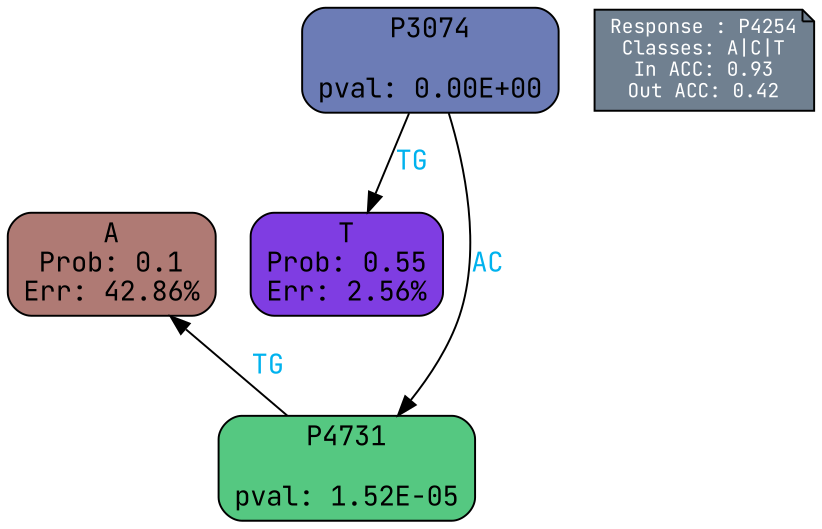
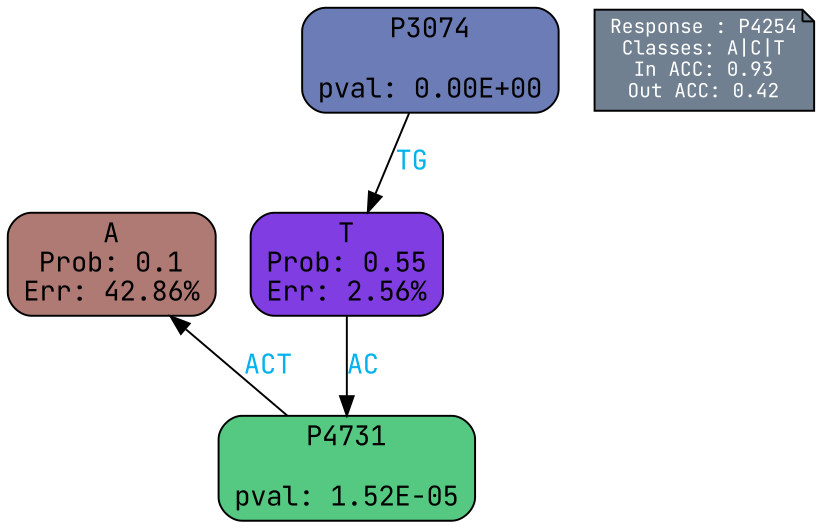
edge "P3074 pval: 0.00E+00" -> "P4731 pval: 1.52E-05": now "T Prob: 0.55 Err: 2.56%" -> "P4731 pval: 1.52E-05"
edge "P4731 pval: 1.52E-05" -> "A Prob: 0.1 Err: 42.86%": label "TG" -> "ACT"
